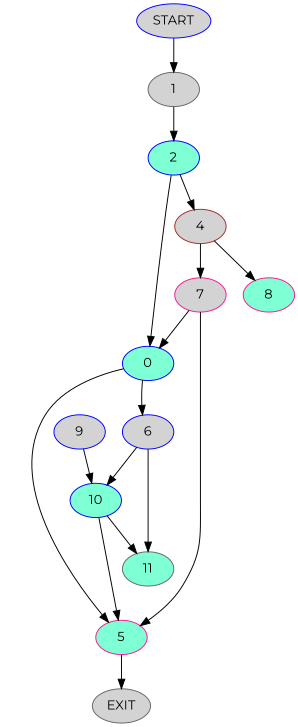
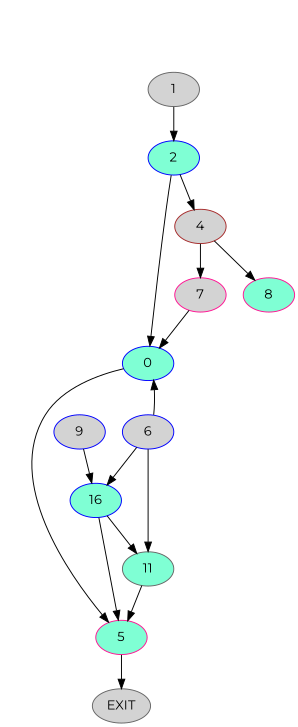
node "START": removed
edge "0" -> "6": reversed
edge "7" -> "5": now "11" -> "5"
node "10": label "10" -> "16"
